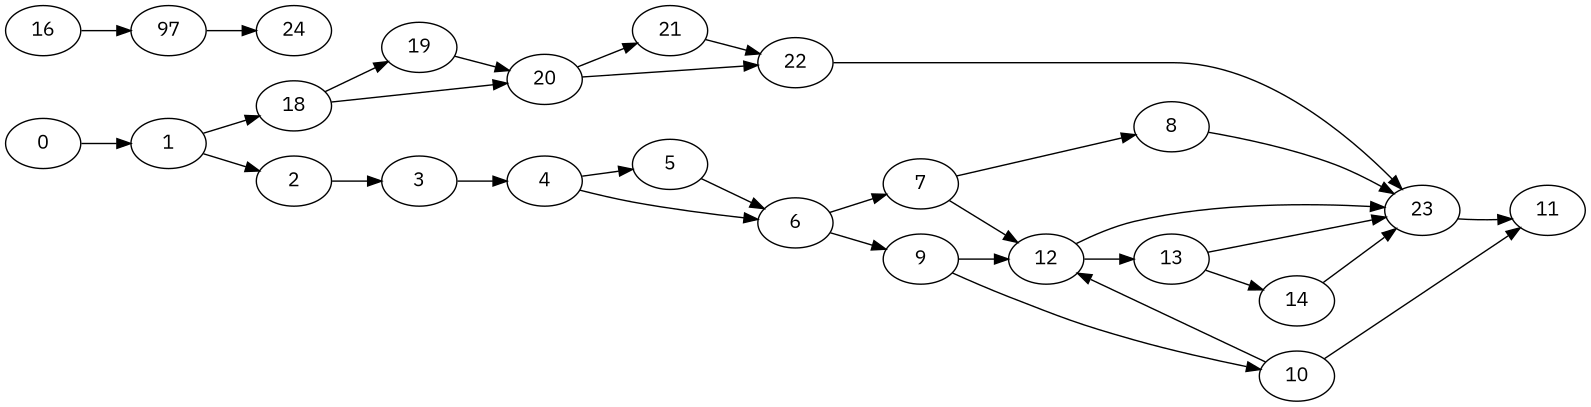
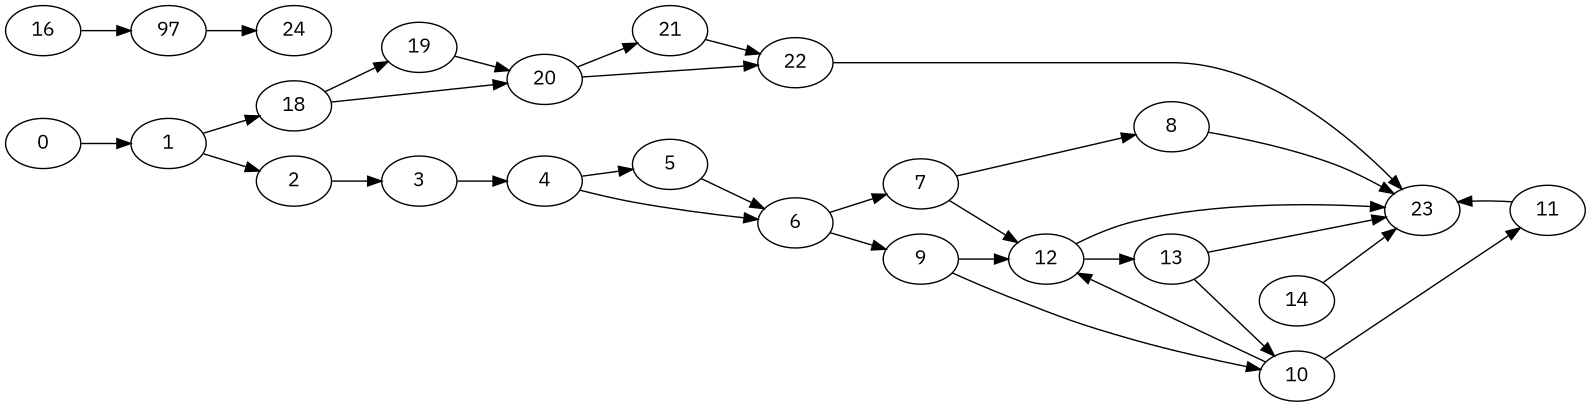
edge "23" -> "11": reversed
edge "13" -> "14": now "13" -> "10"
